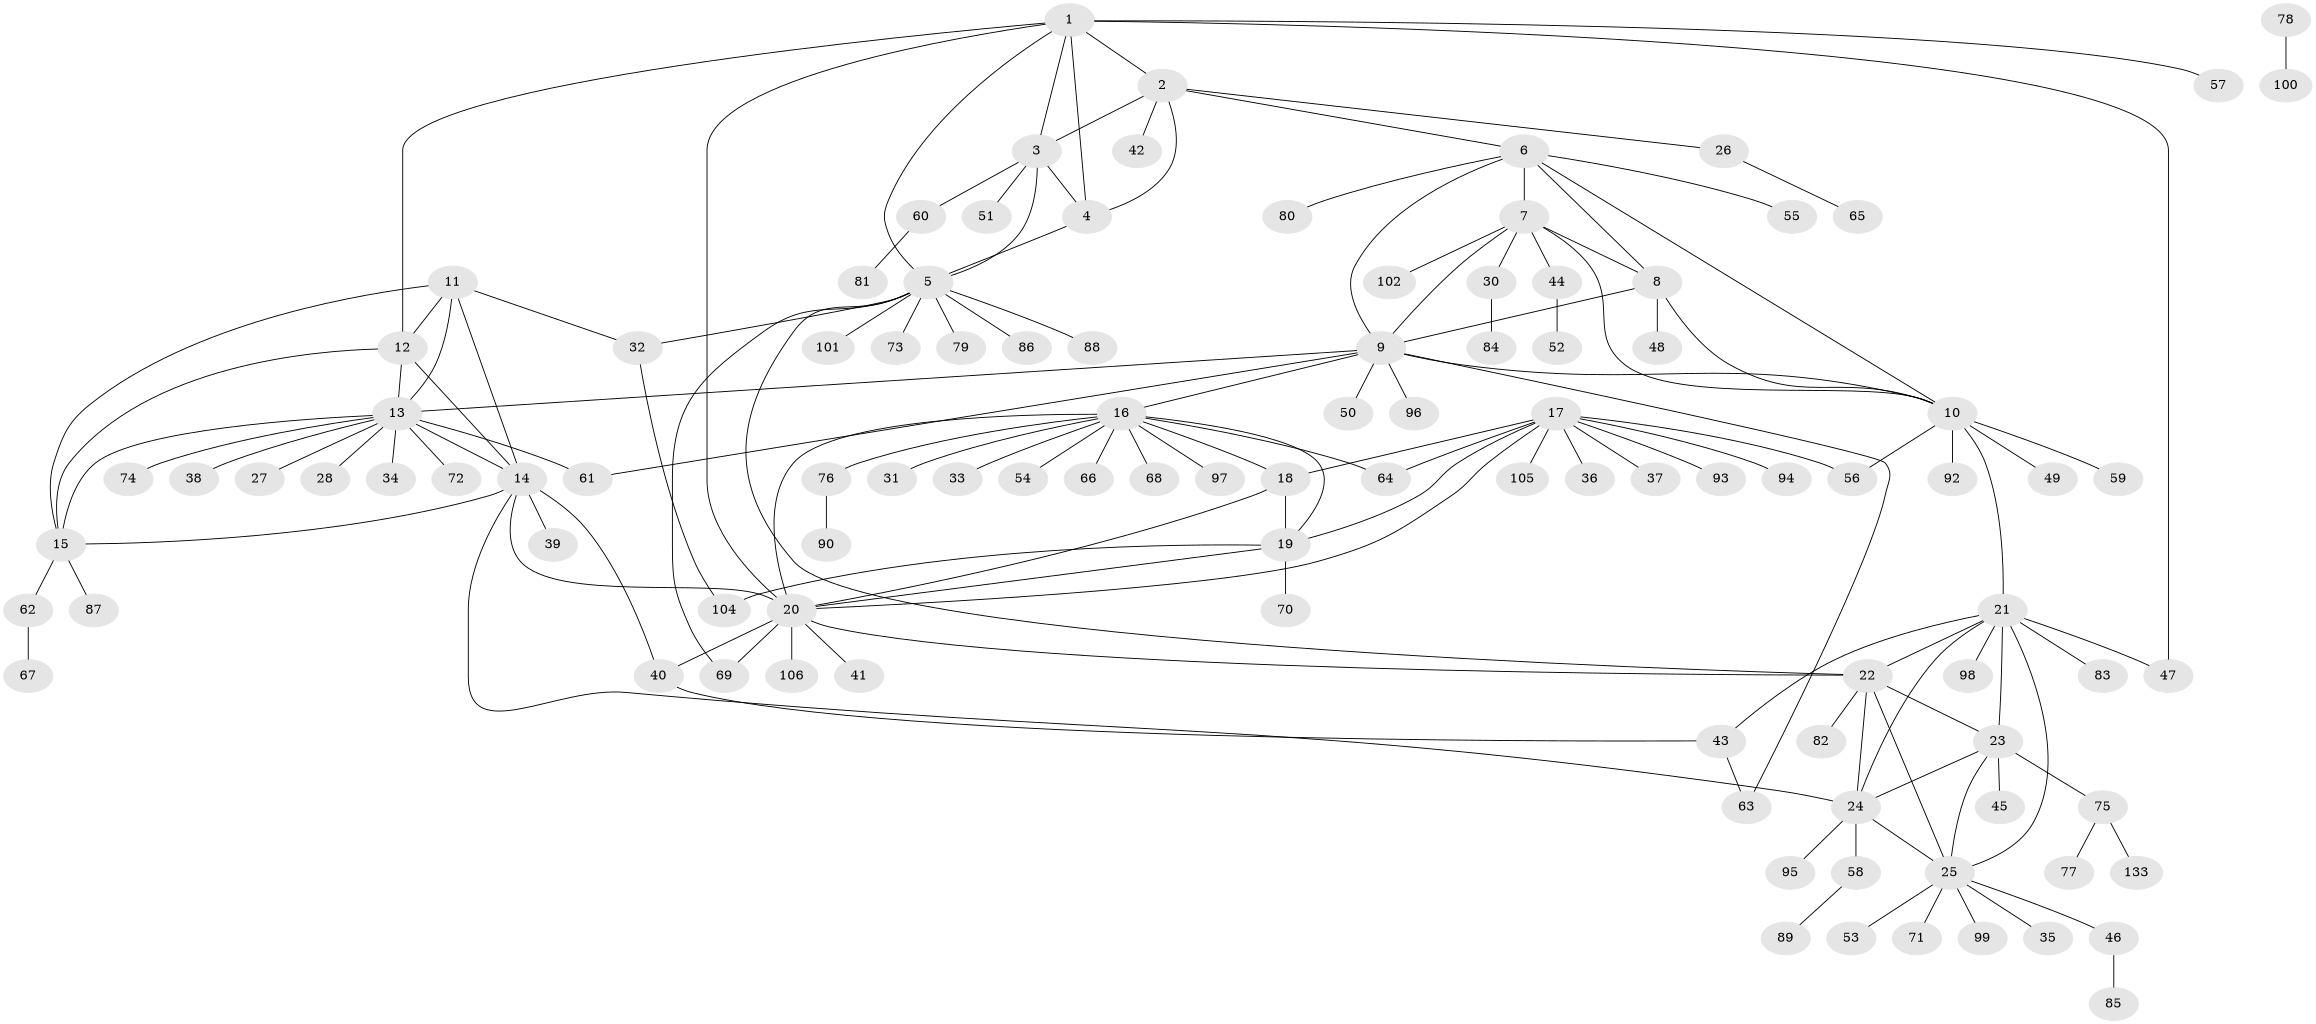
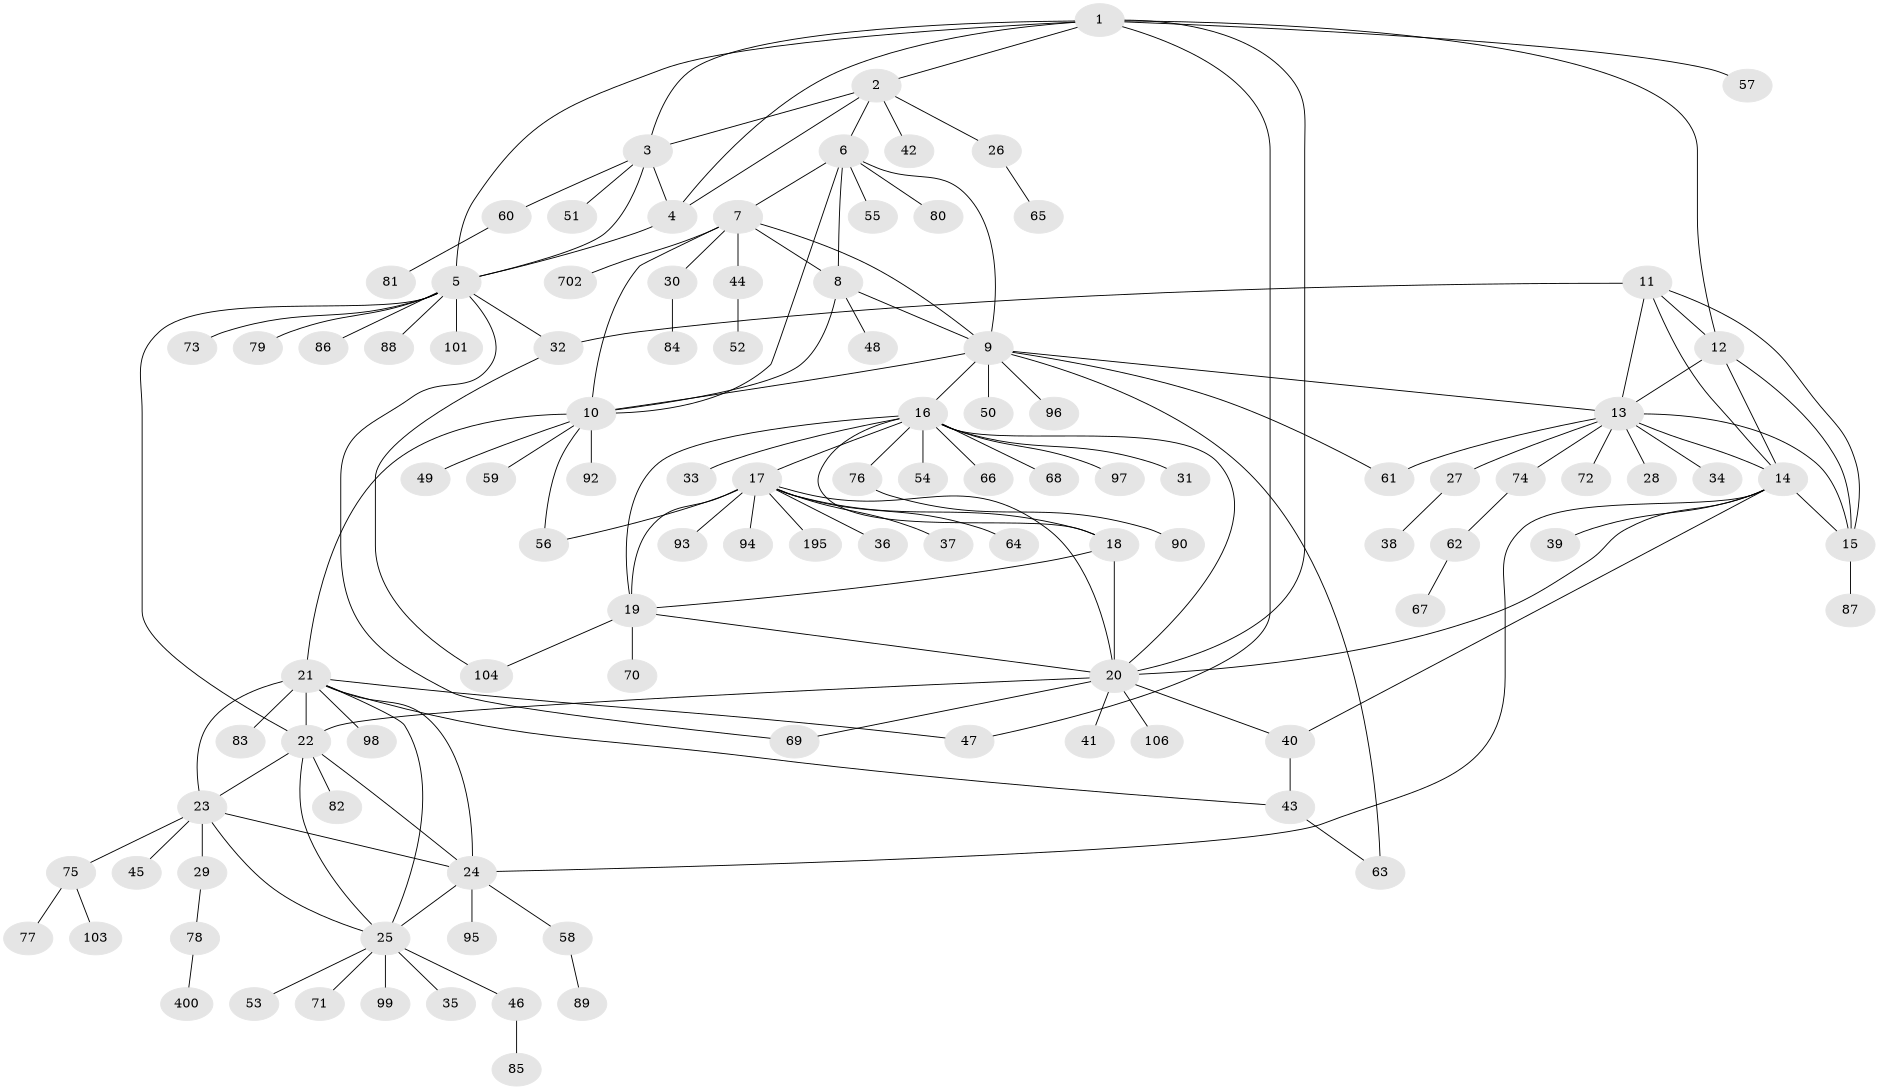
node "100": label "100" -> "400"
node "102": label "102" -> "702"
edge "16" -- "64": now "16" -- "17"
edge "13" -- "38": now "27" -- "38"
node "105": label "105" -> "195"
edge "15" -- "62": now "74" -- "62"
node "29": added
node "133": label "133" -> "103"
